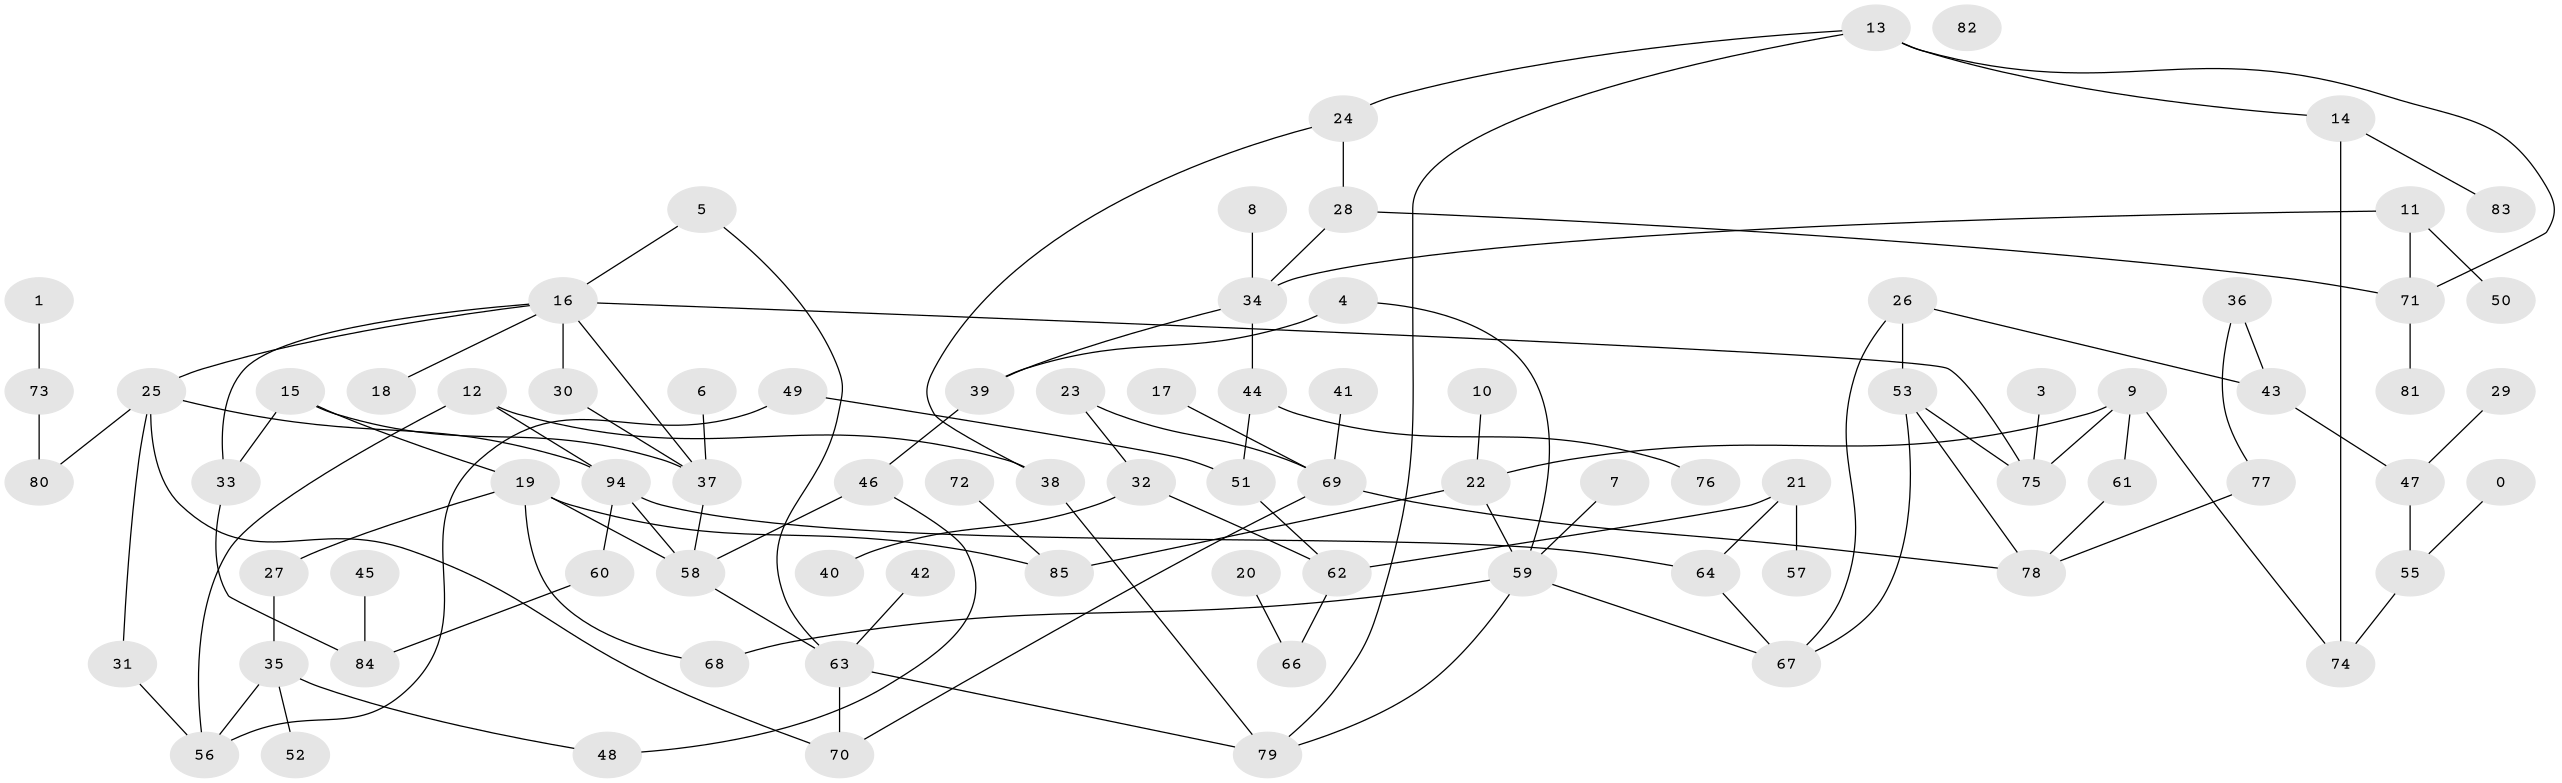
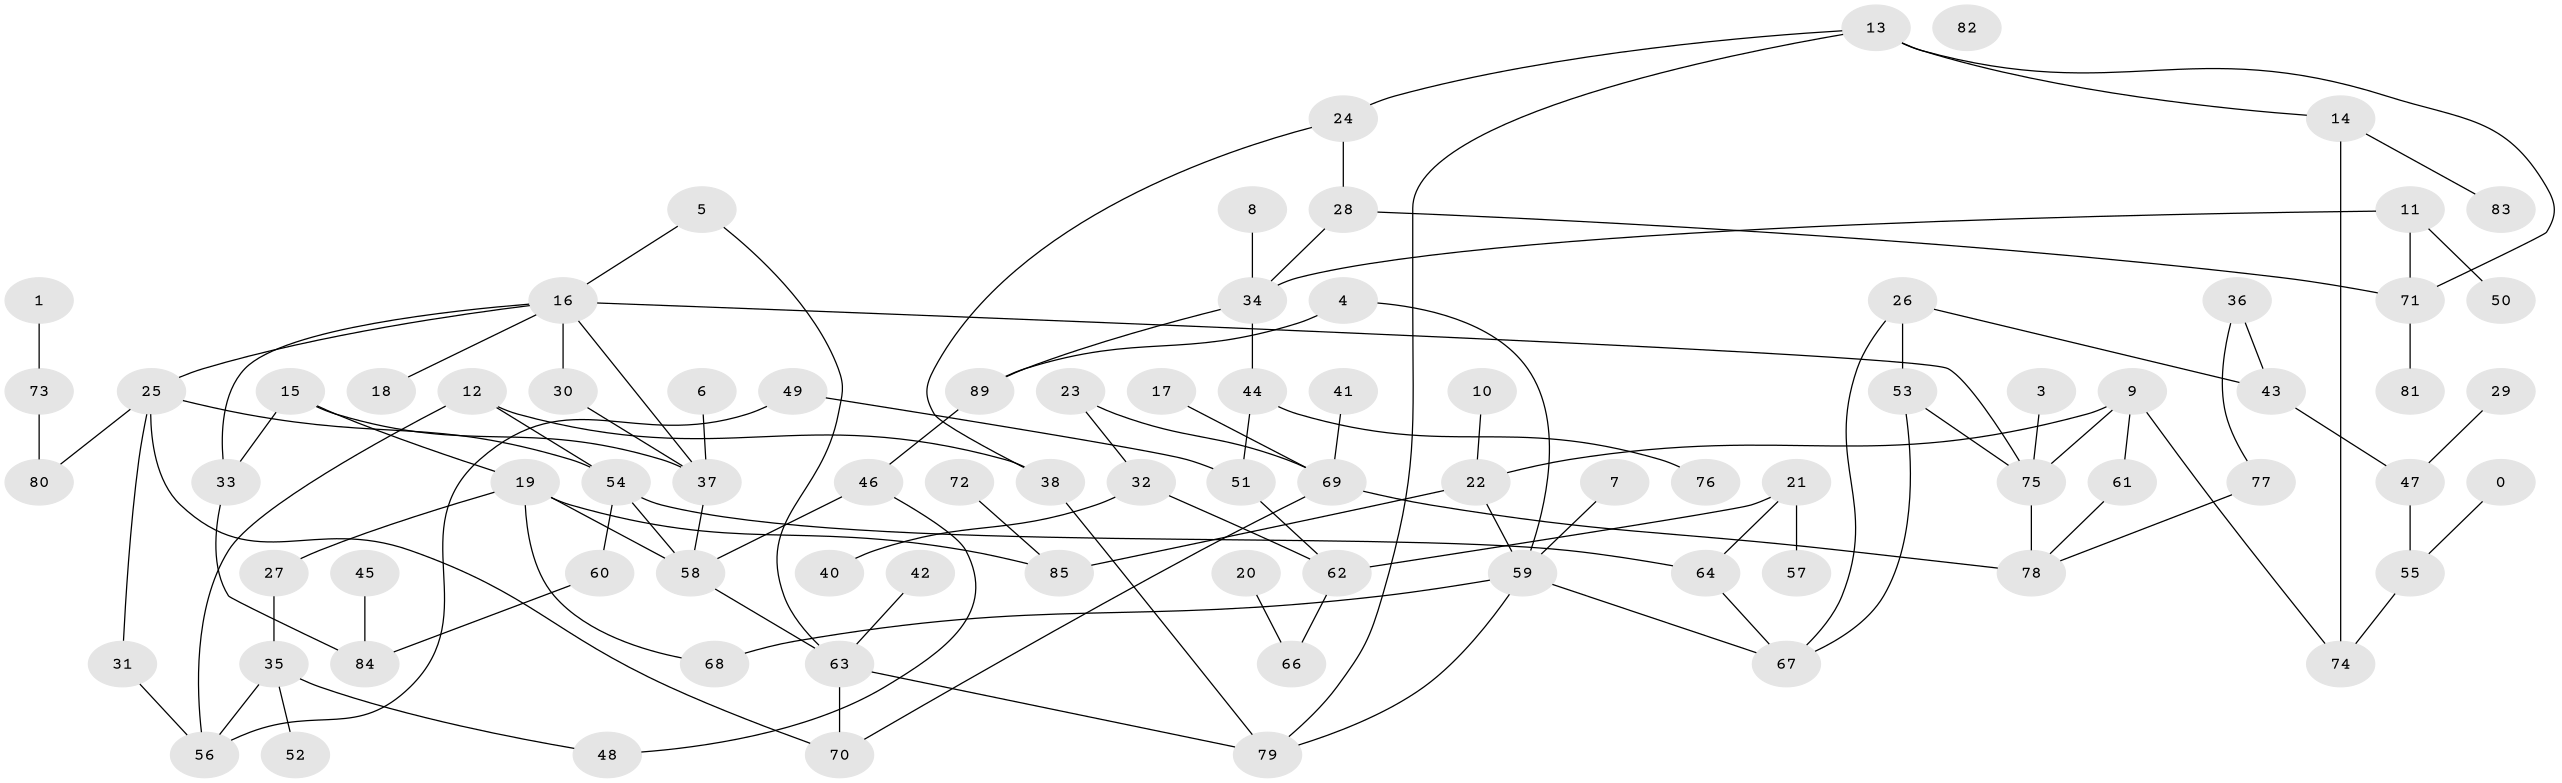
node "39": label "39" -> "89"
node "94": label "94" -> "54"
edge "53" -- "78": now "75" -- "78"
